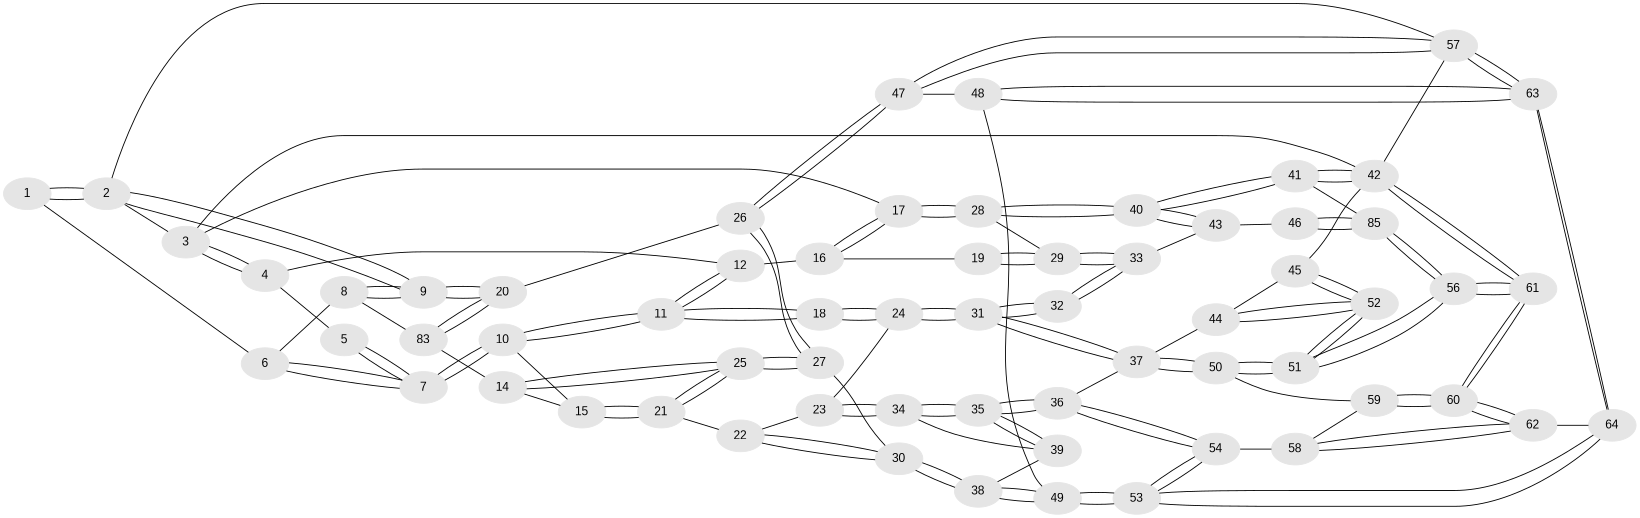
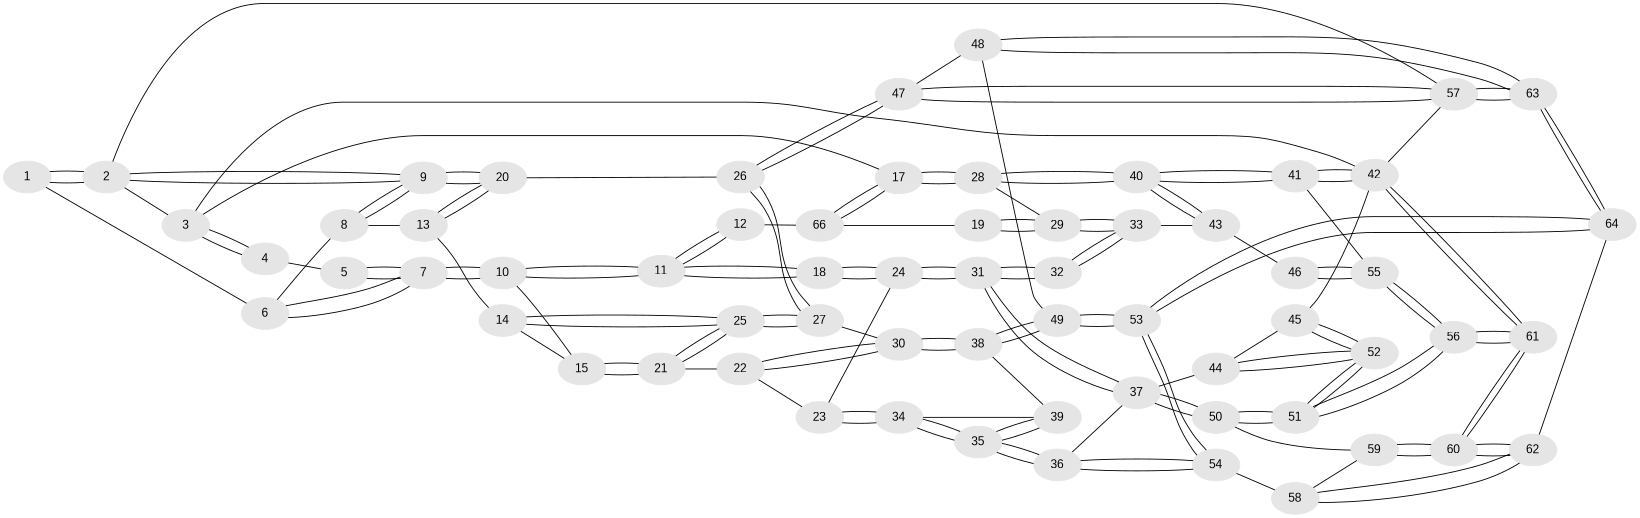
node "85": label "85" -> "55"
edge "12" -- "4": removed
node "16": label "16" -> "66"
node "83": label "83" -> "13"
